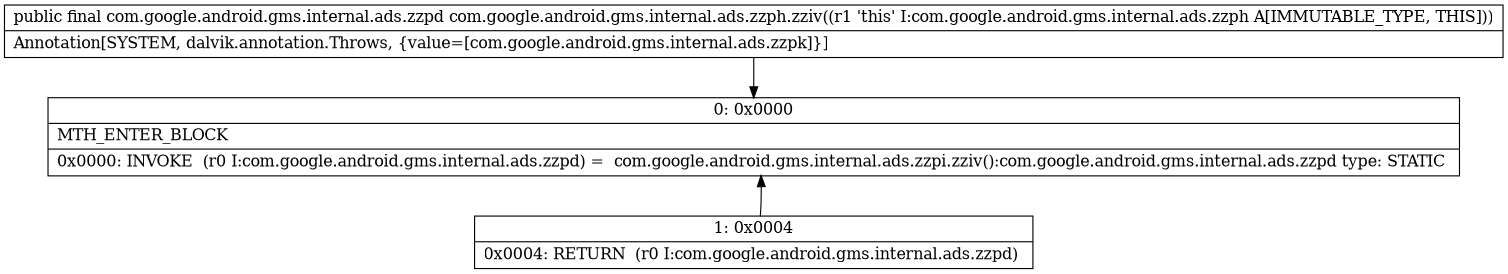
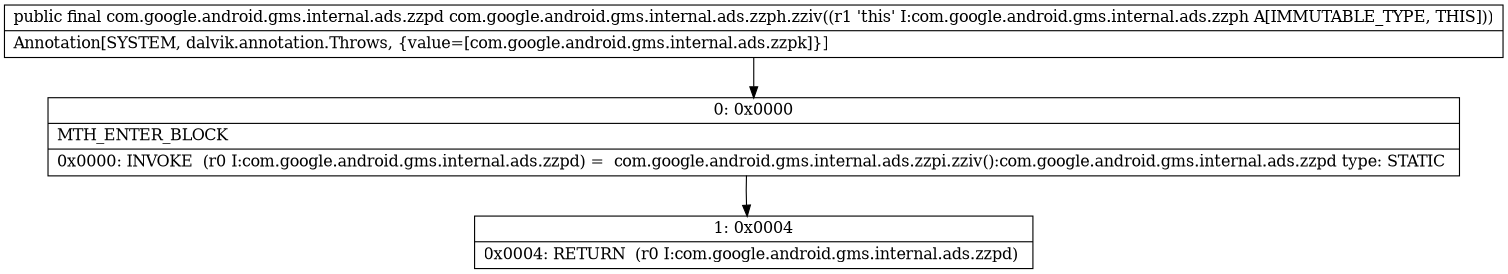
edge "1: 0x0004" -> "0: 0x0000": reversed
